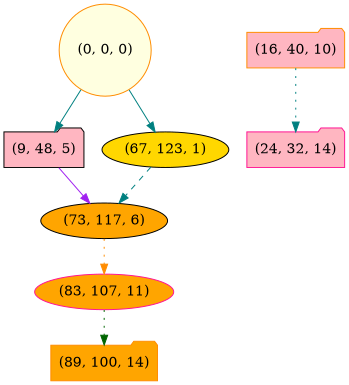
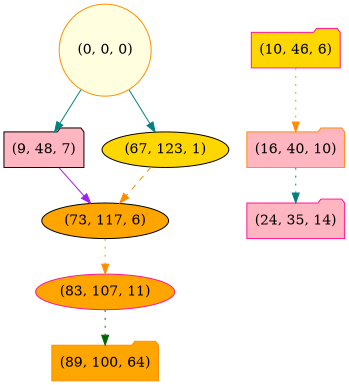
node "(10, 46, 6)": added
node "(9, 48, 5)": label "(9, 48, 5)" -> "(9, 48, 7)"
node "(24, 32, 14)": label "(24, 32, 14)" -> "(24, 35, 14)"
edge "(67, 123, 1)" -> "(73, 117, 6)": color teal -> darkorange
node "(89, 100, 14)": label "(89, 100, 14)" -> "(89, 100, 64)"
